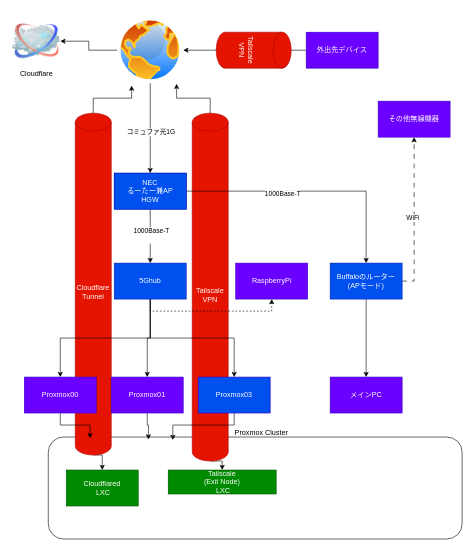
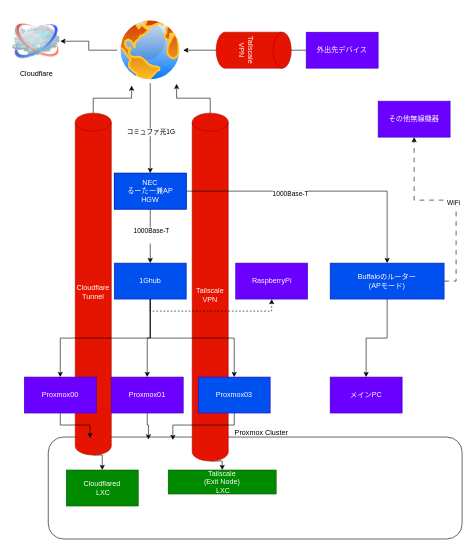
node "5Ghub": label "5Ghub" -> "1Ghub"
node "Buffaloのルーター (APモード)": size 72x36 -> 114x36
